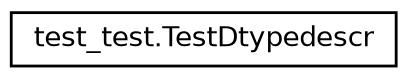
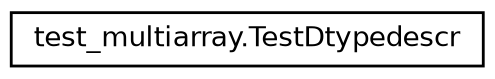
node "test_test.TestDtypedescr": label "test_test.TestDtypedescr" -> "test_multiarray.TestDtypedescr"
